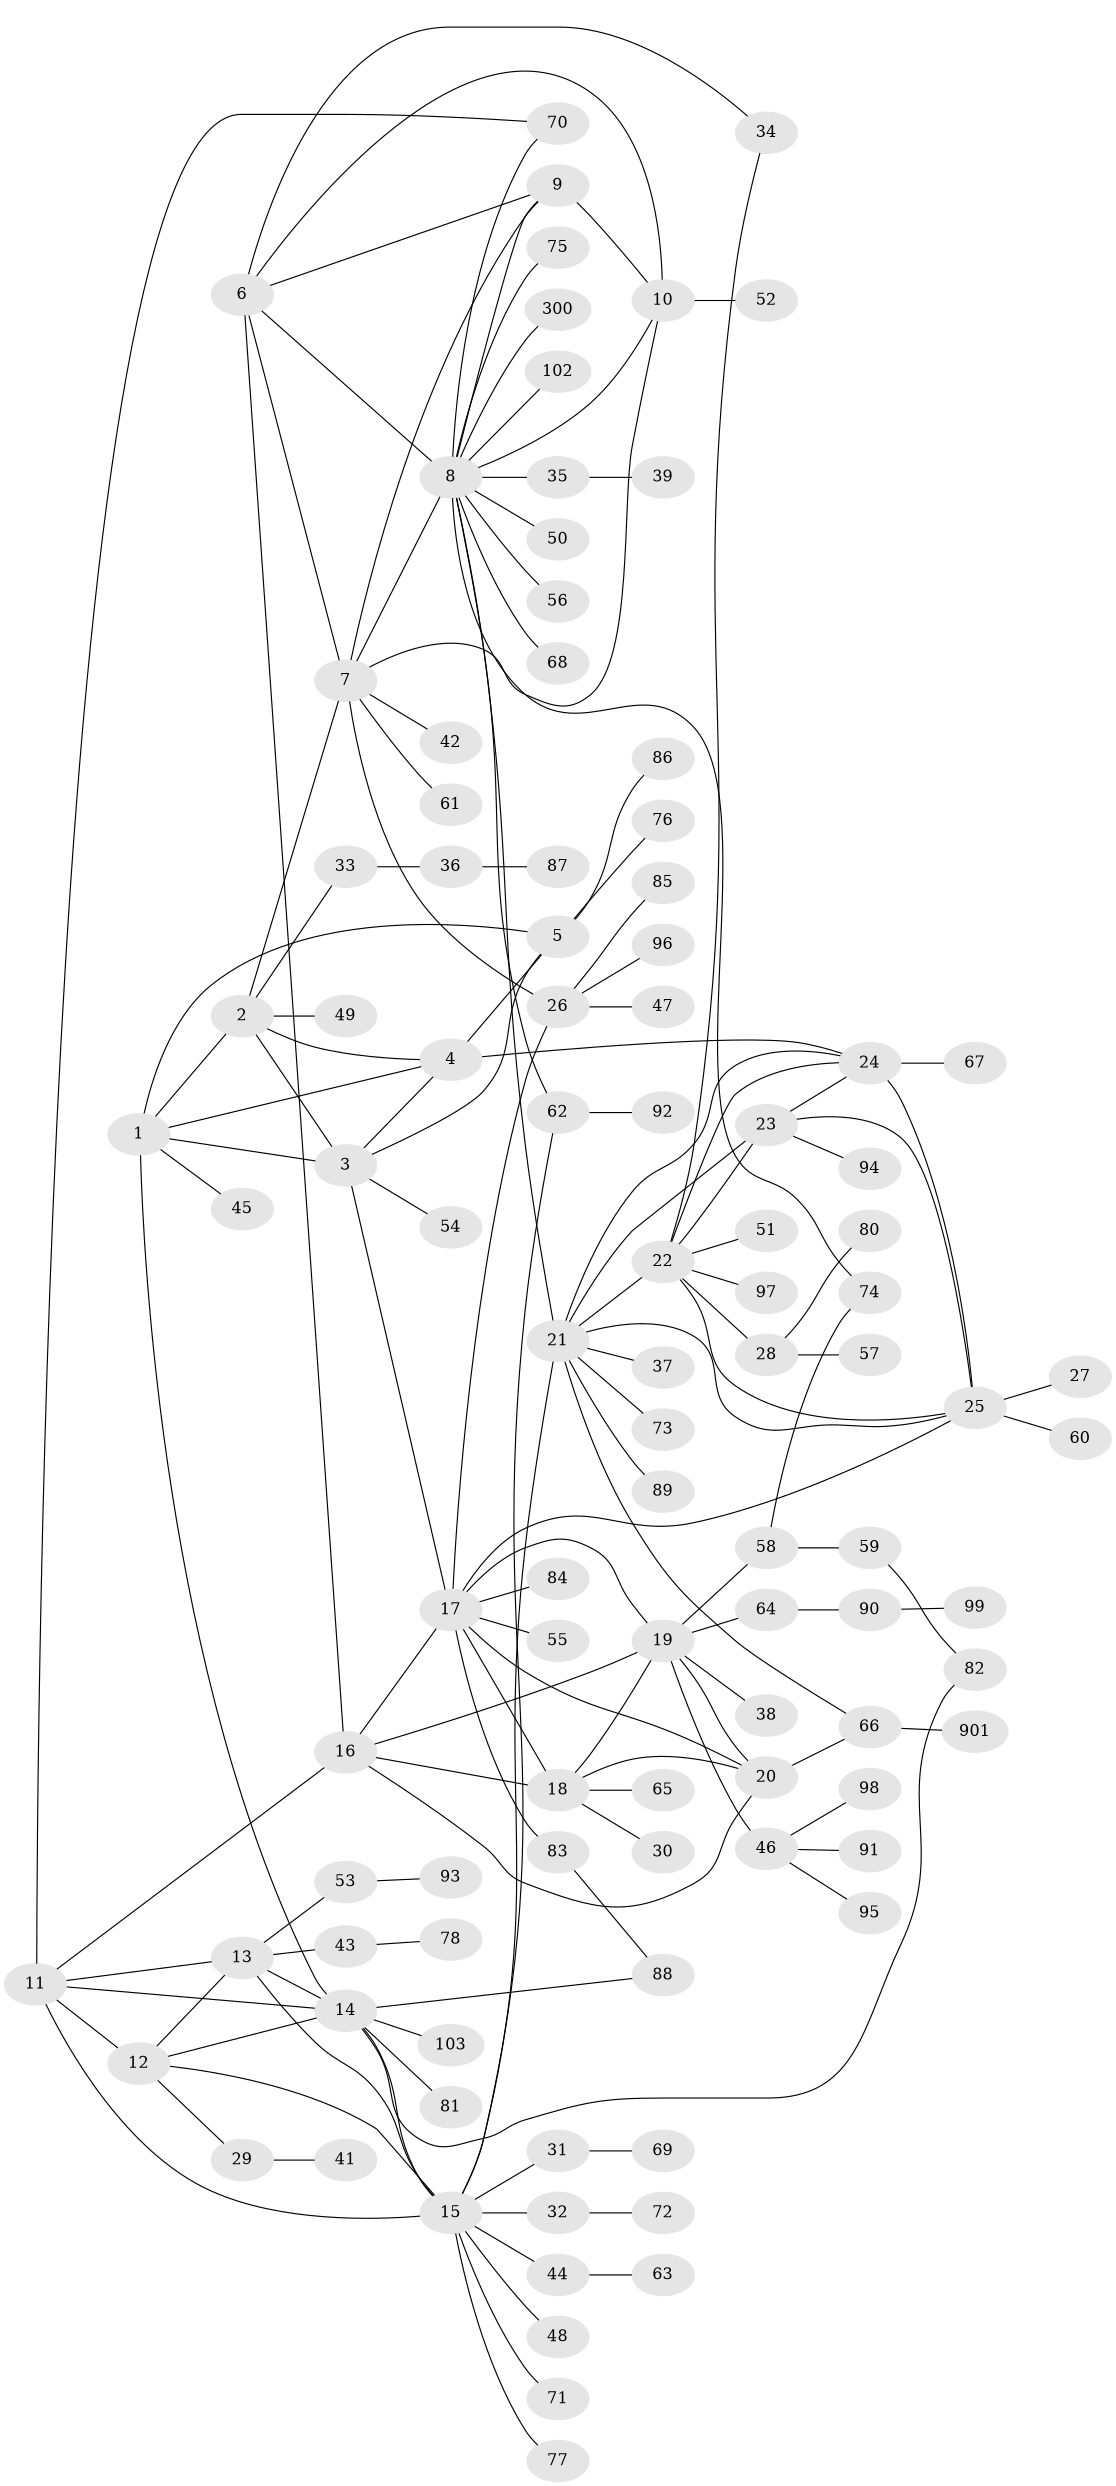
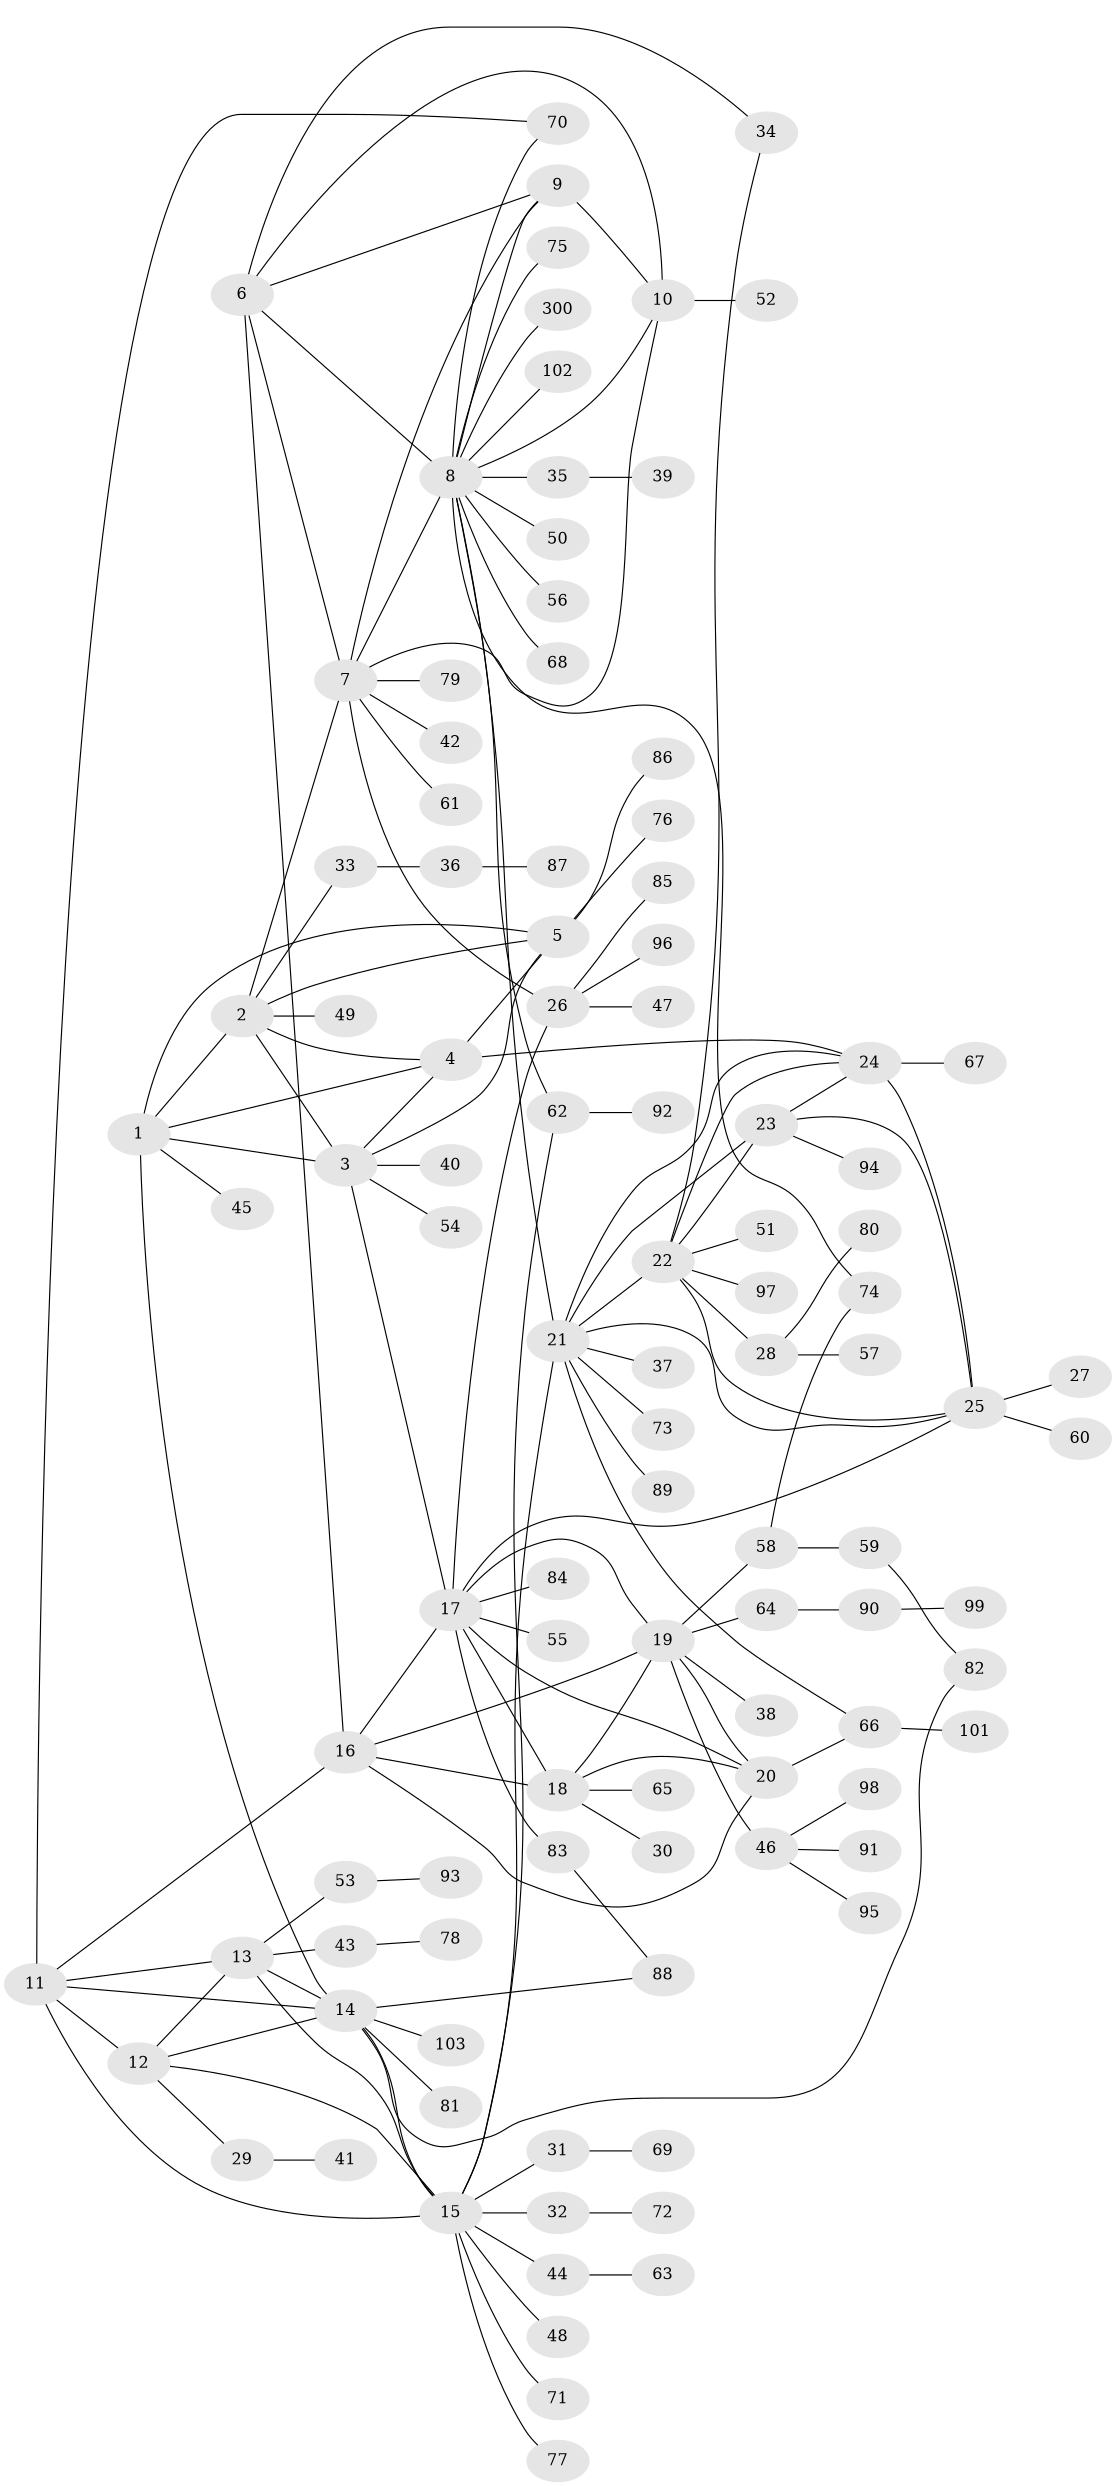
node "79": added
edge "5" -- "2": added
node "40": added
node "901": label "901" -> "101"
